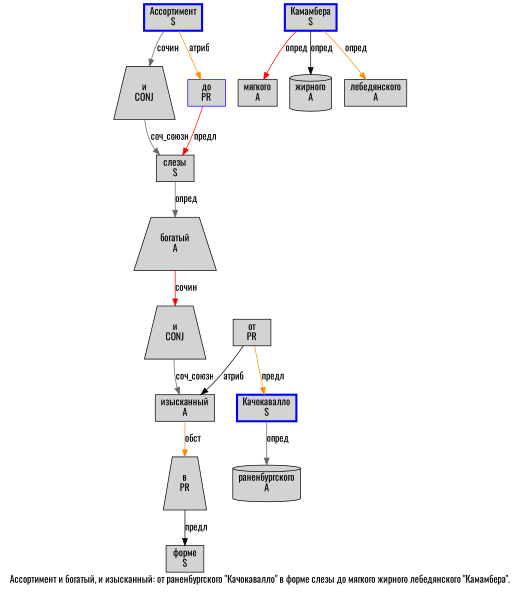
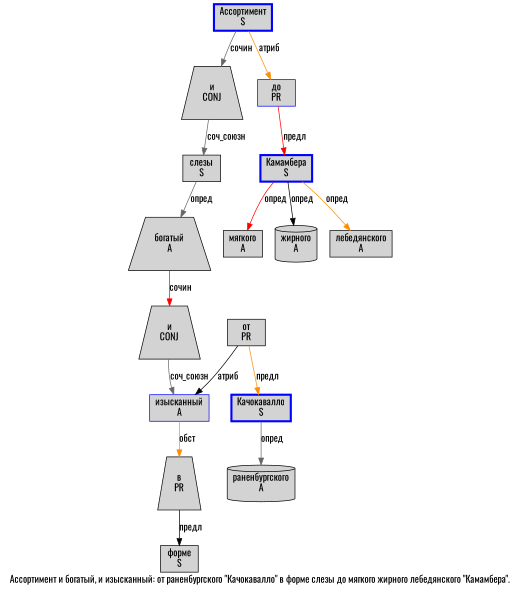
edge "до PR" -> "слезы S": now "до PR" -> "Камамбера S"
node "изысканный A": color black -> blue
